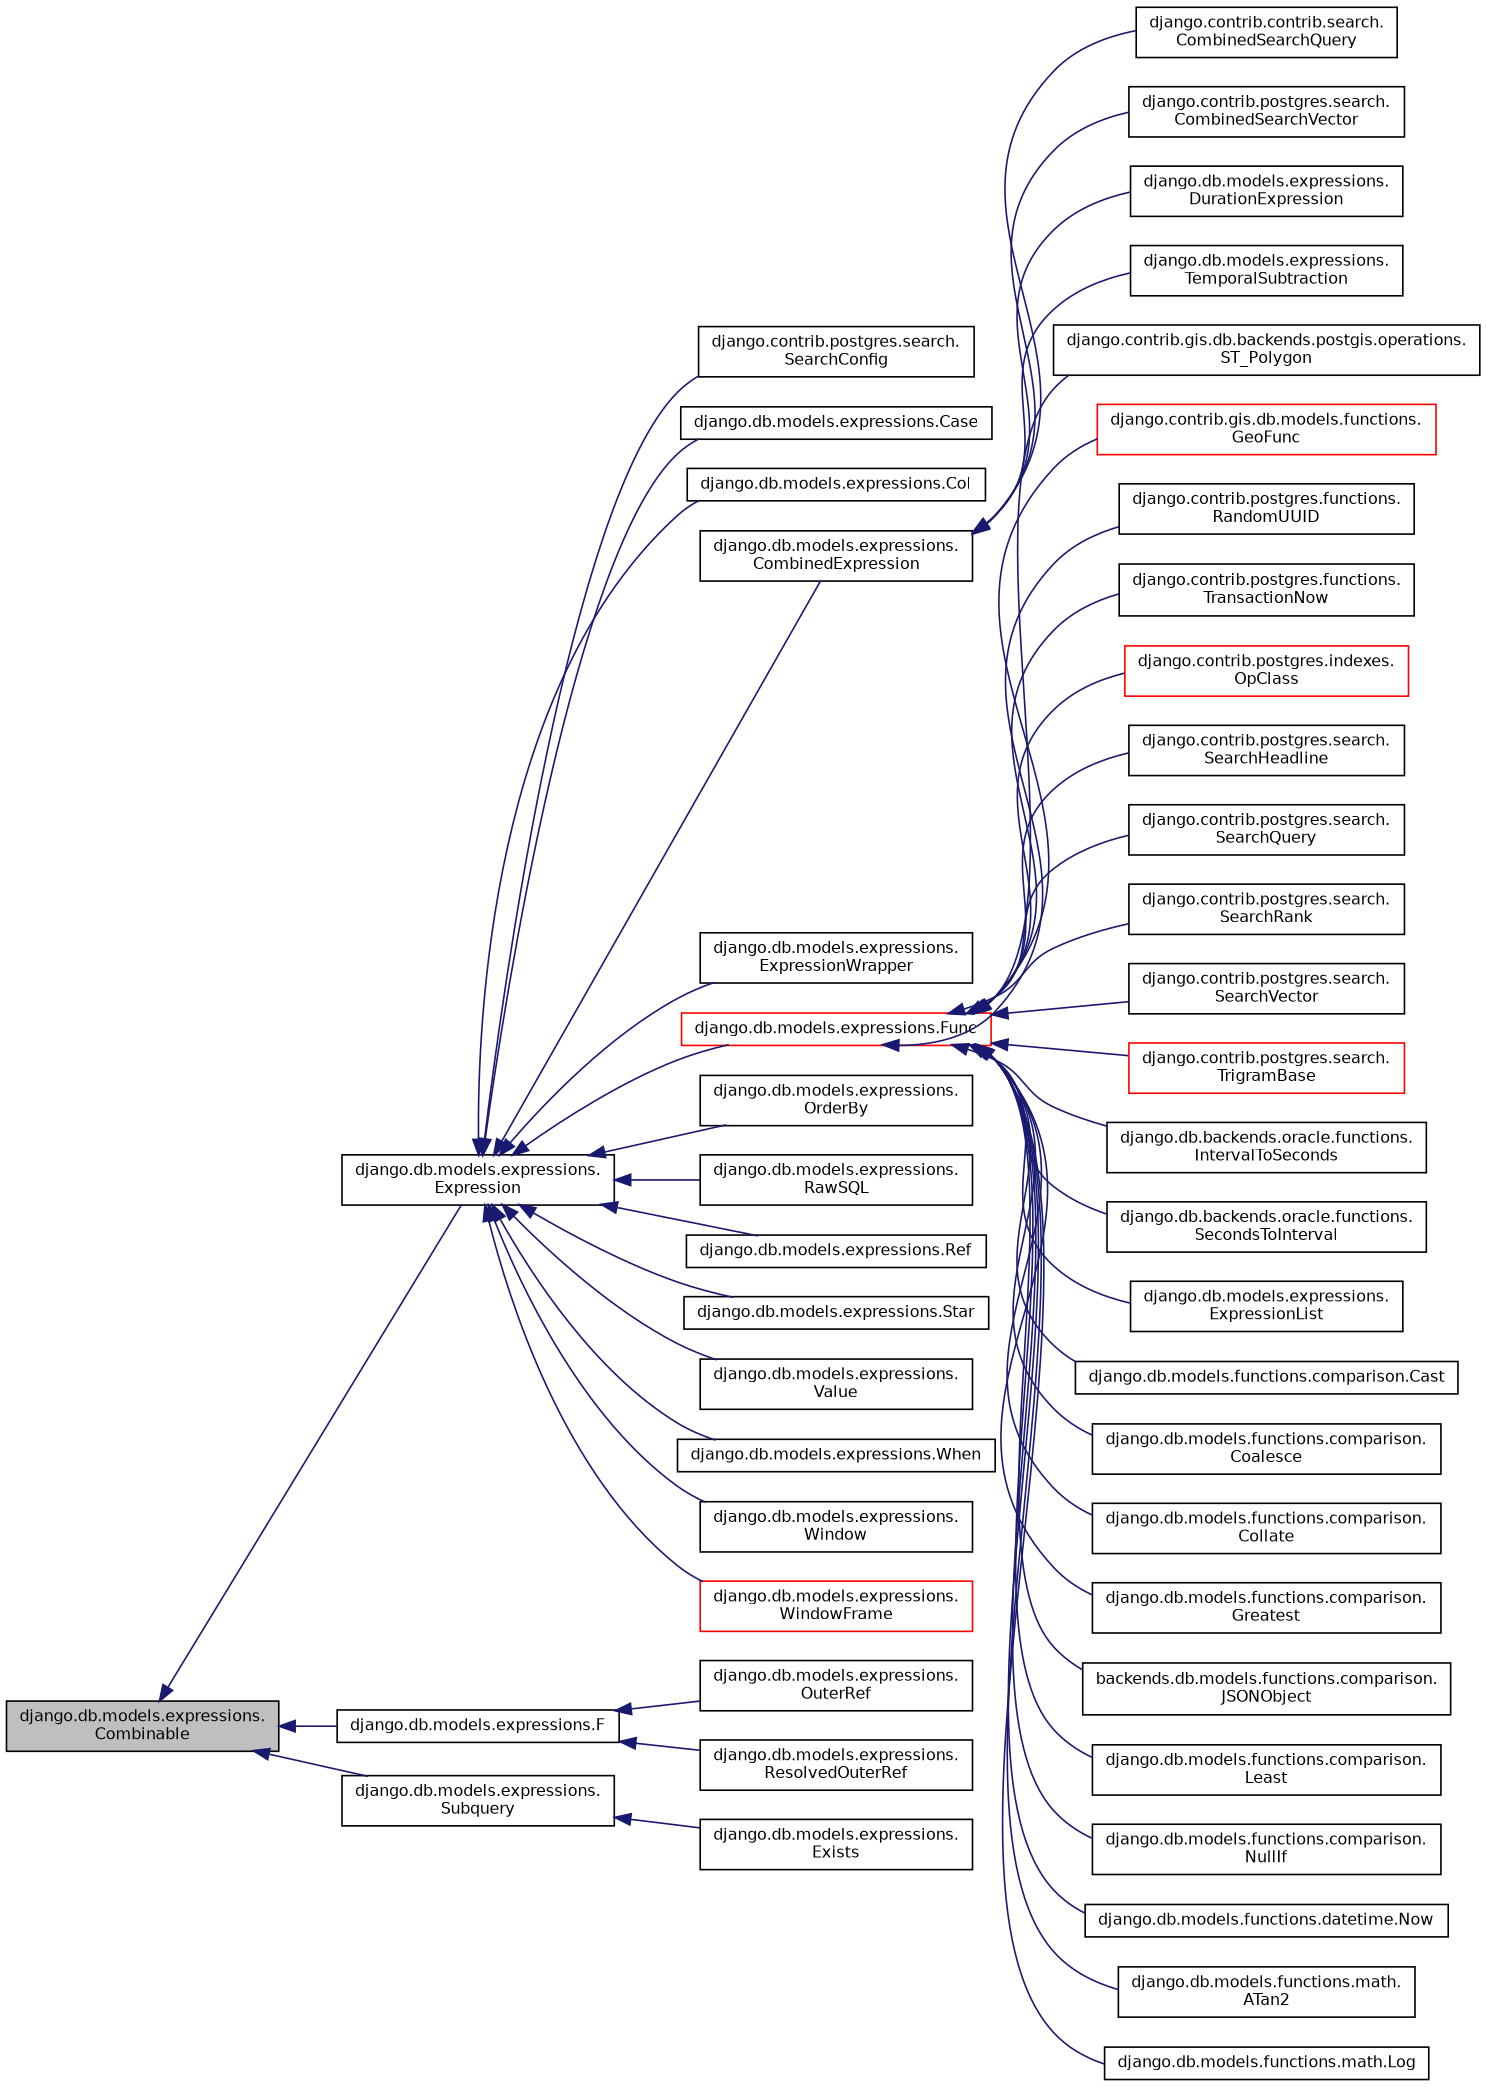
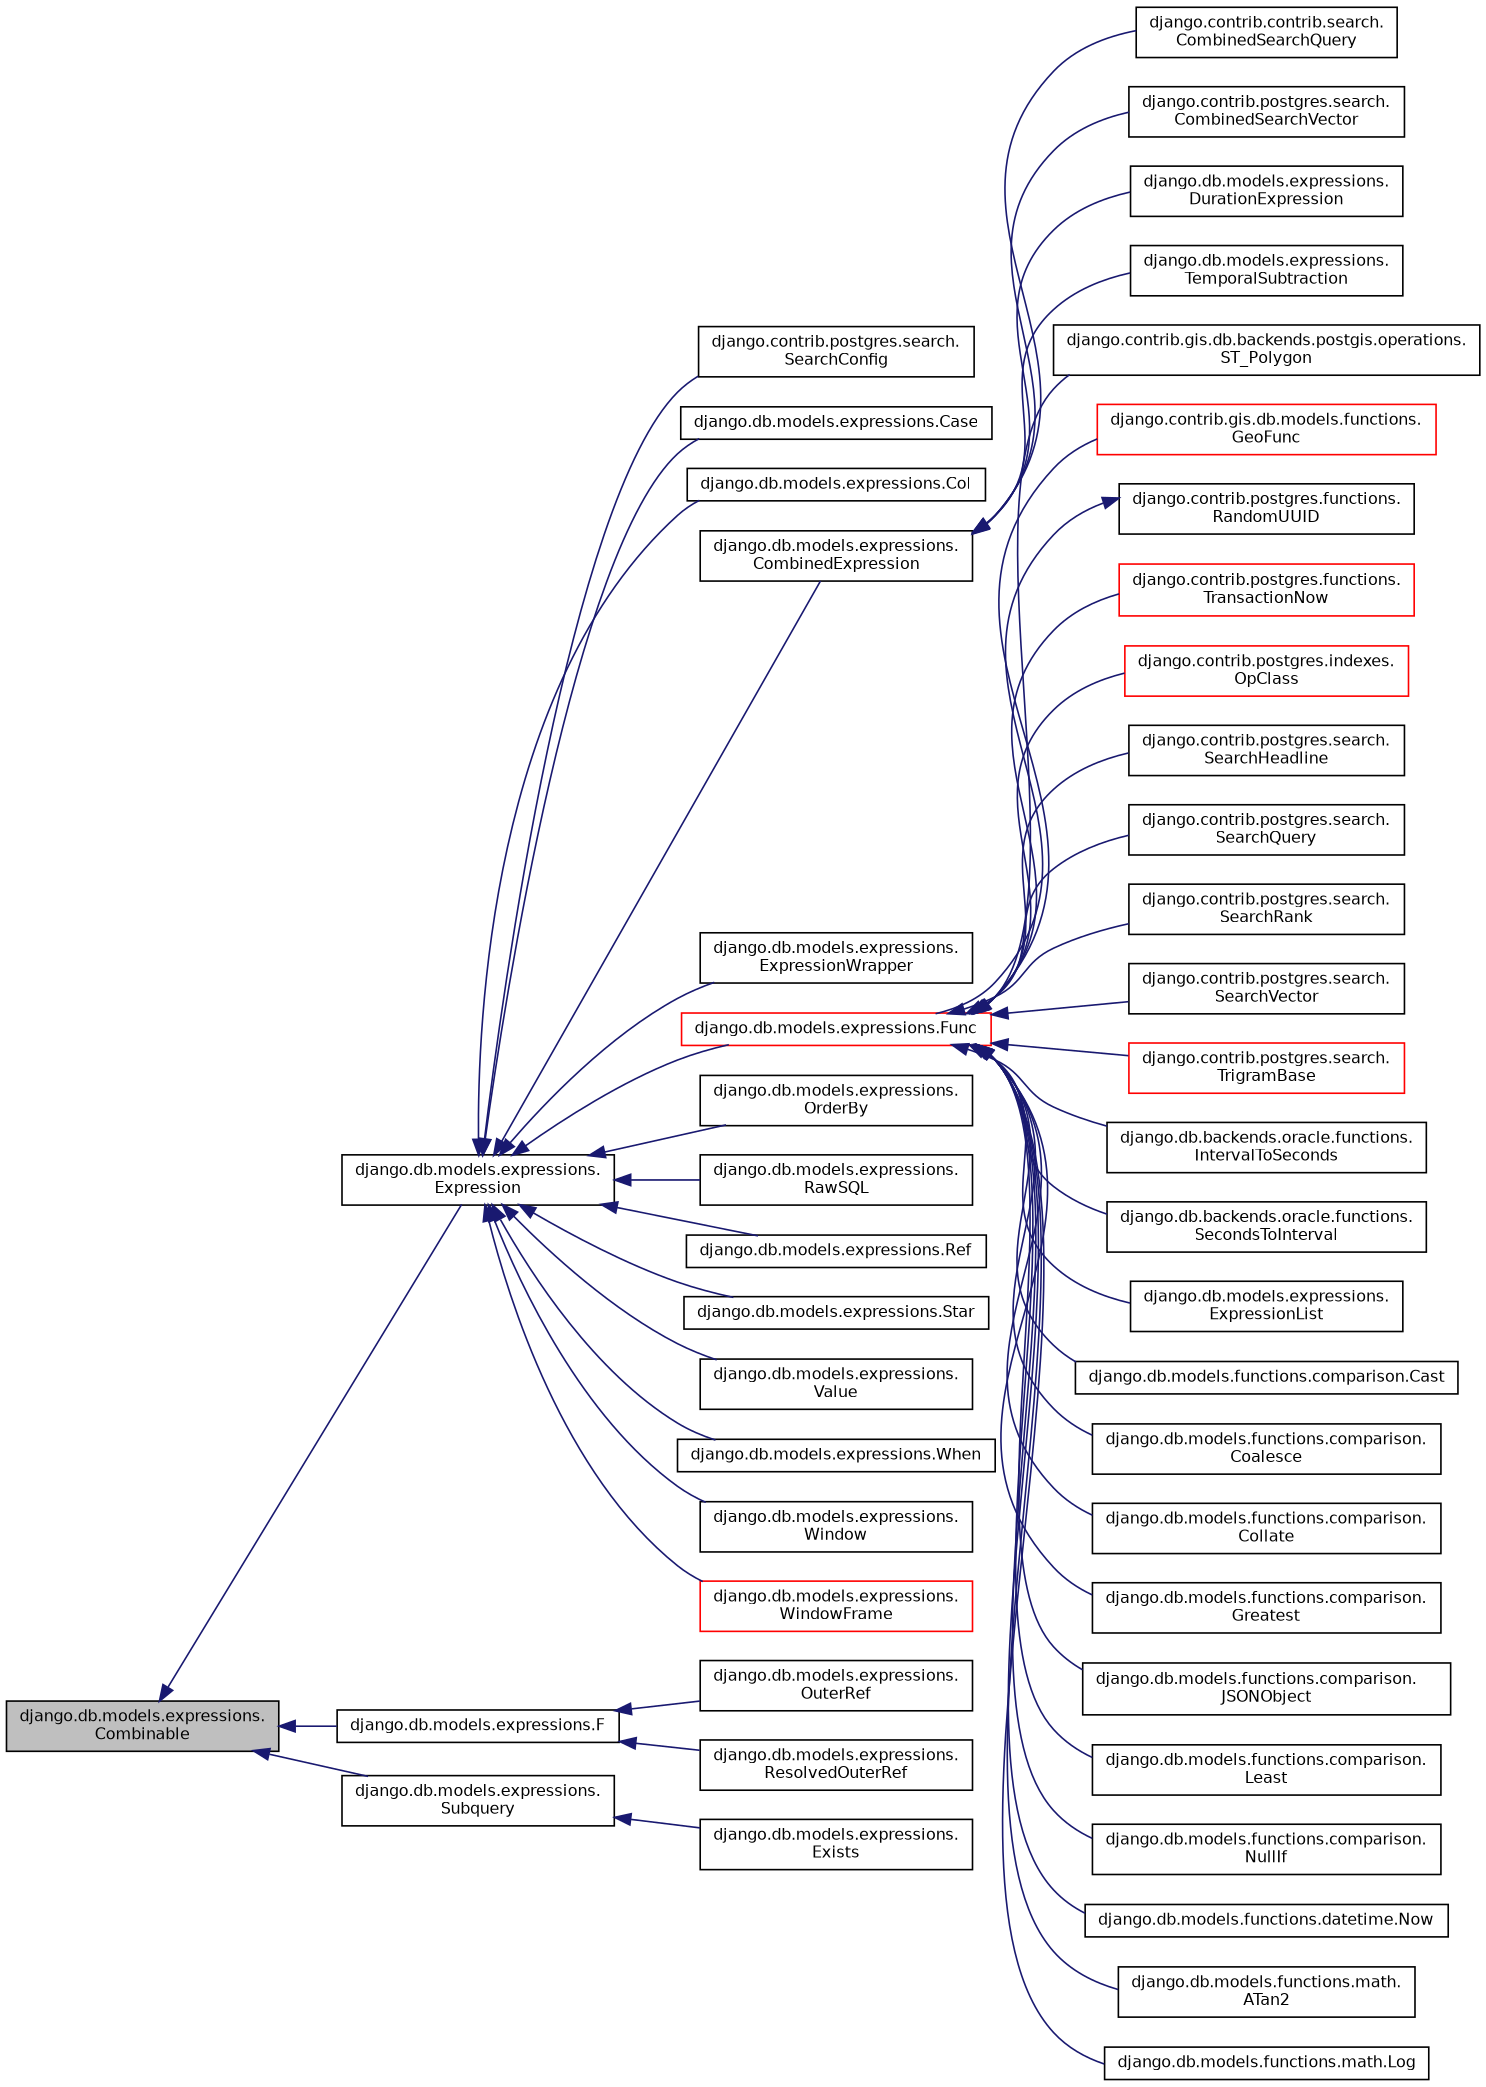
node "django.contrib.postgres.functions. TransactionNow": color black -> red
edge "django.contrib.postgres.functions. RandomUUID" -> "django.db.models.expressions.Func": reversed
node "backends.db.models.functions.comparison. JSONObject": label "backends.db.models.functions.comparison. JSONObject" -> "django.db.models.functions.comparison. JSONObject"
